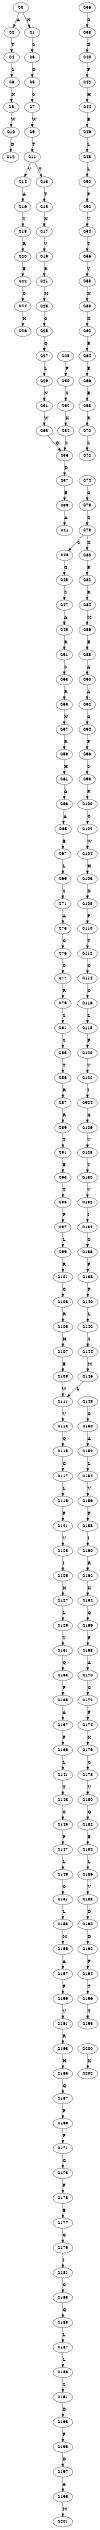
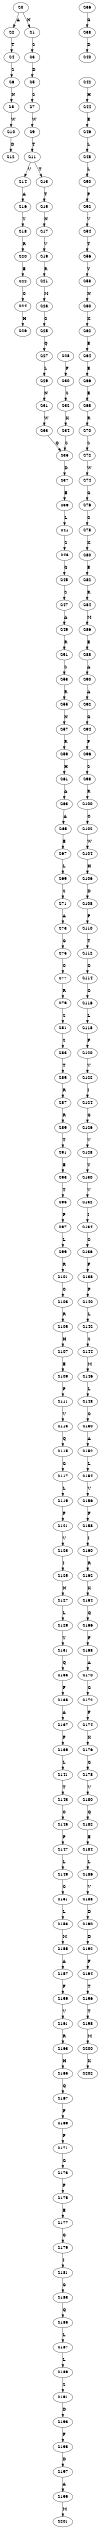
edge "S40" -> "S42": removed, label "F"
edge "S72" -> "S74": added, label "W"
edge "S39" -> "S41": label "A" -> "L"
edge "S78" -> "S43": now "S41" -> "S43"
node "S924": label "S924" -> "S124"
edge "S146" -> "S111": now "S146" -> "S148"
edge "S109" -> "S111": label "W" -> "P"
edge "S198" -> "S200": added, label "M"
